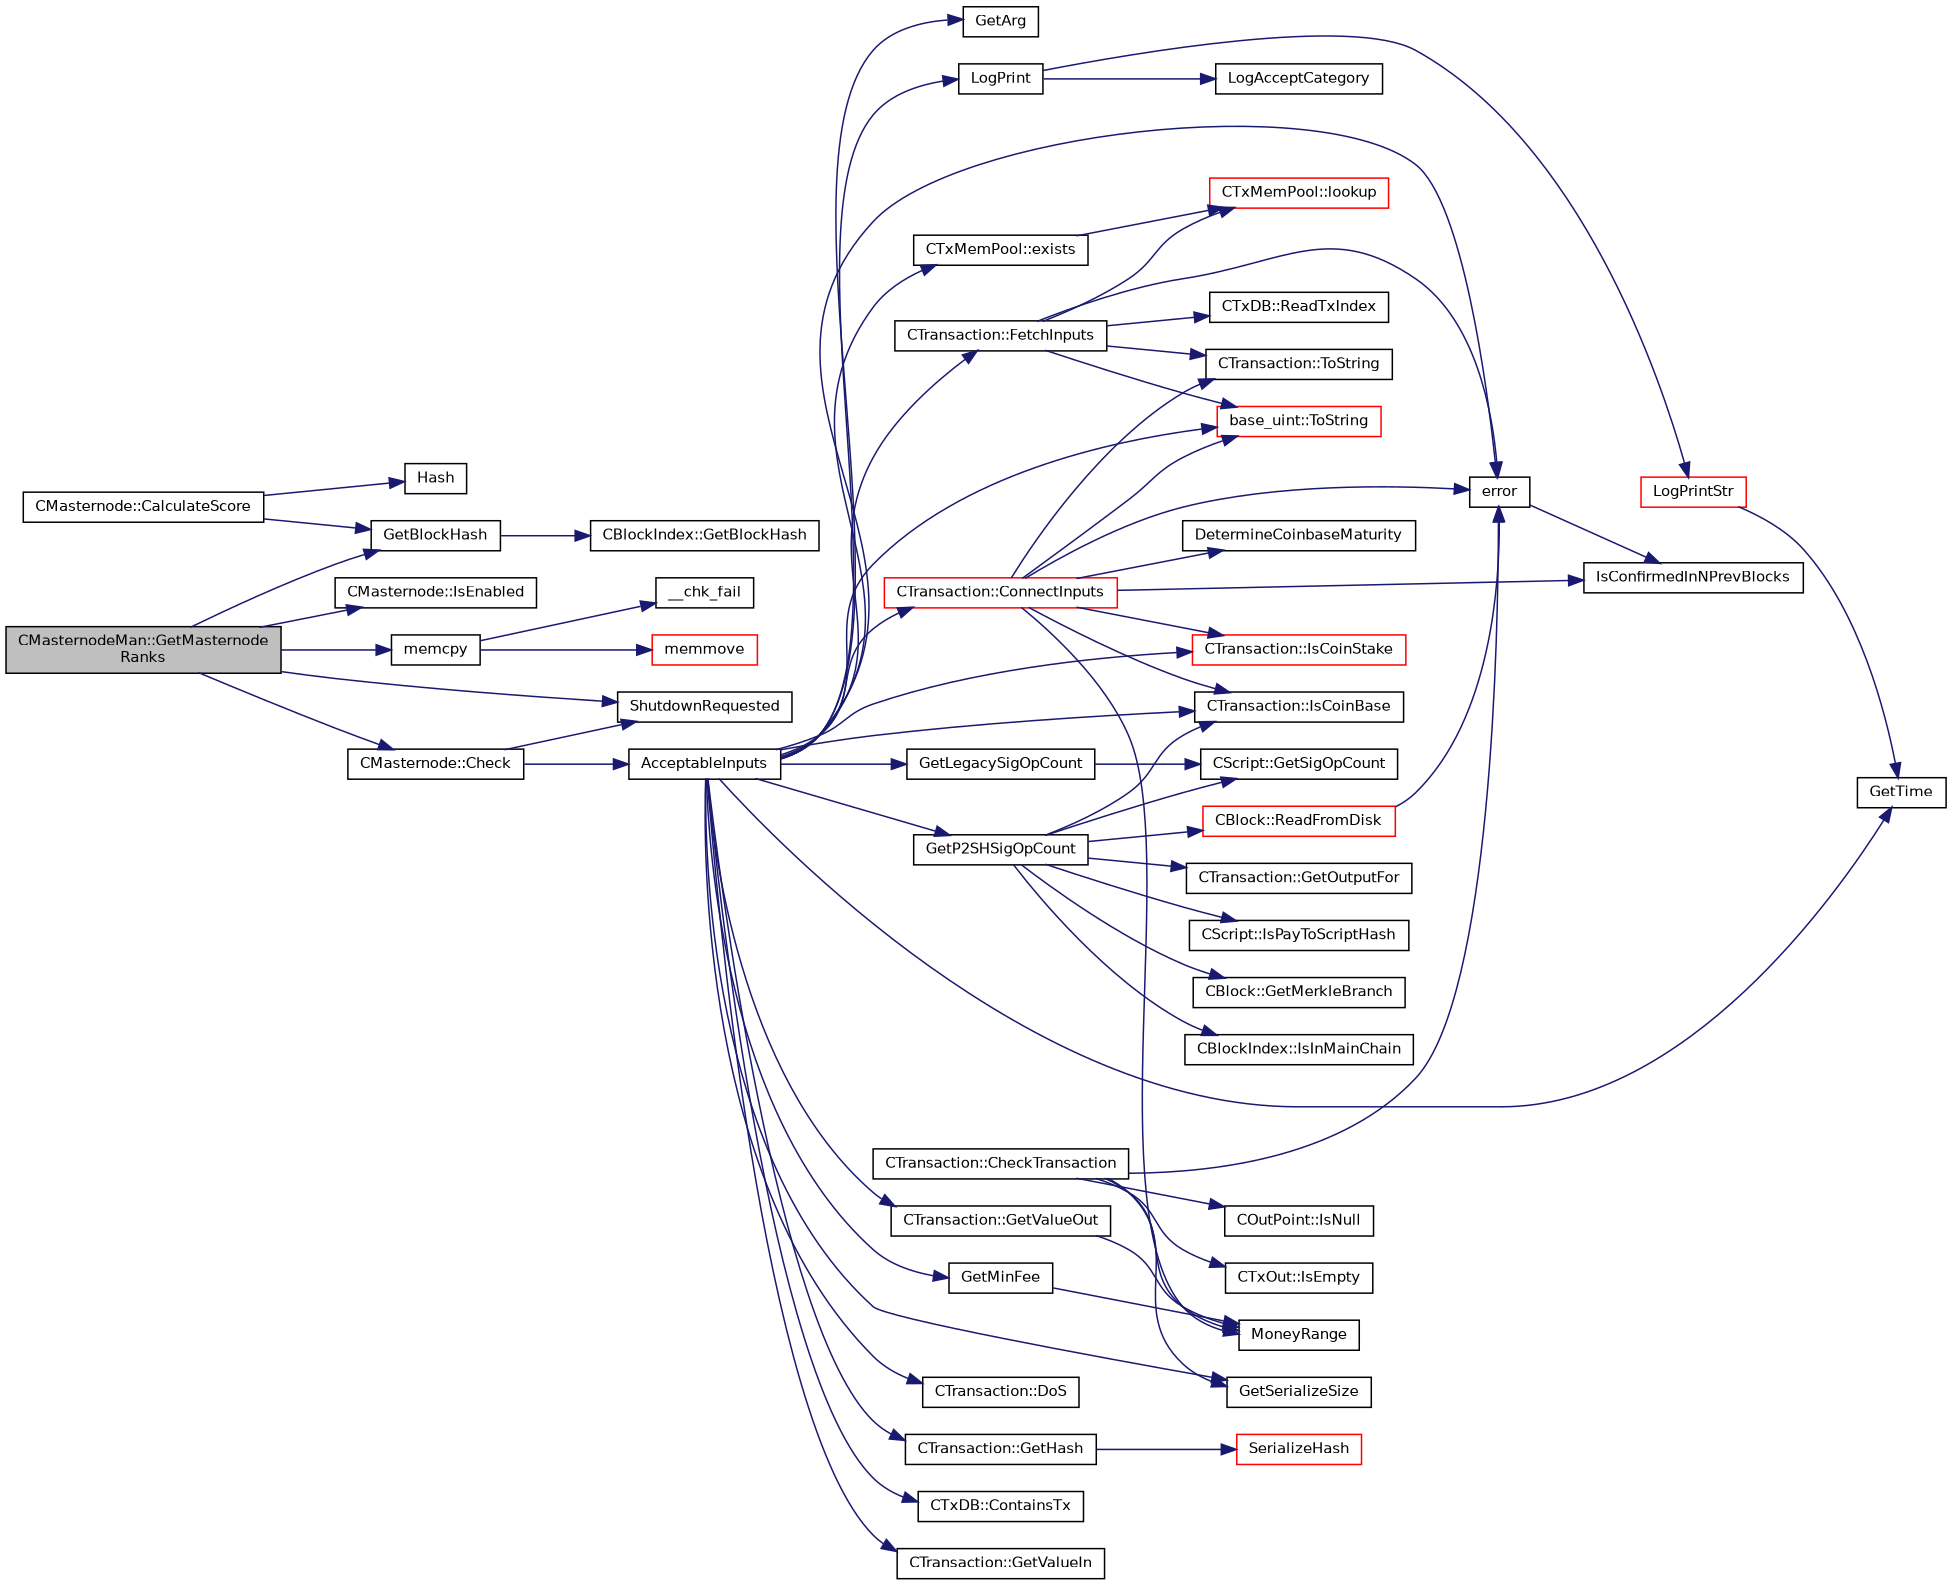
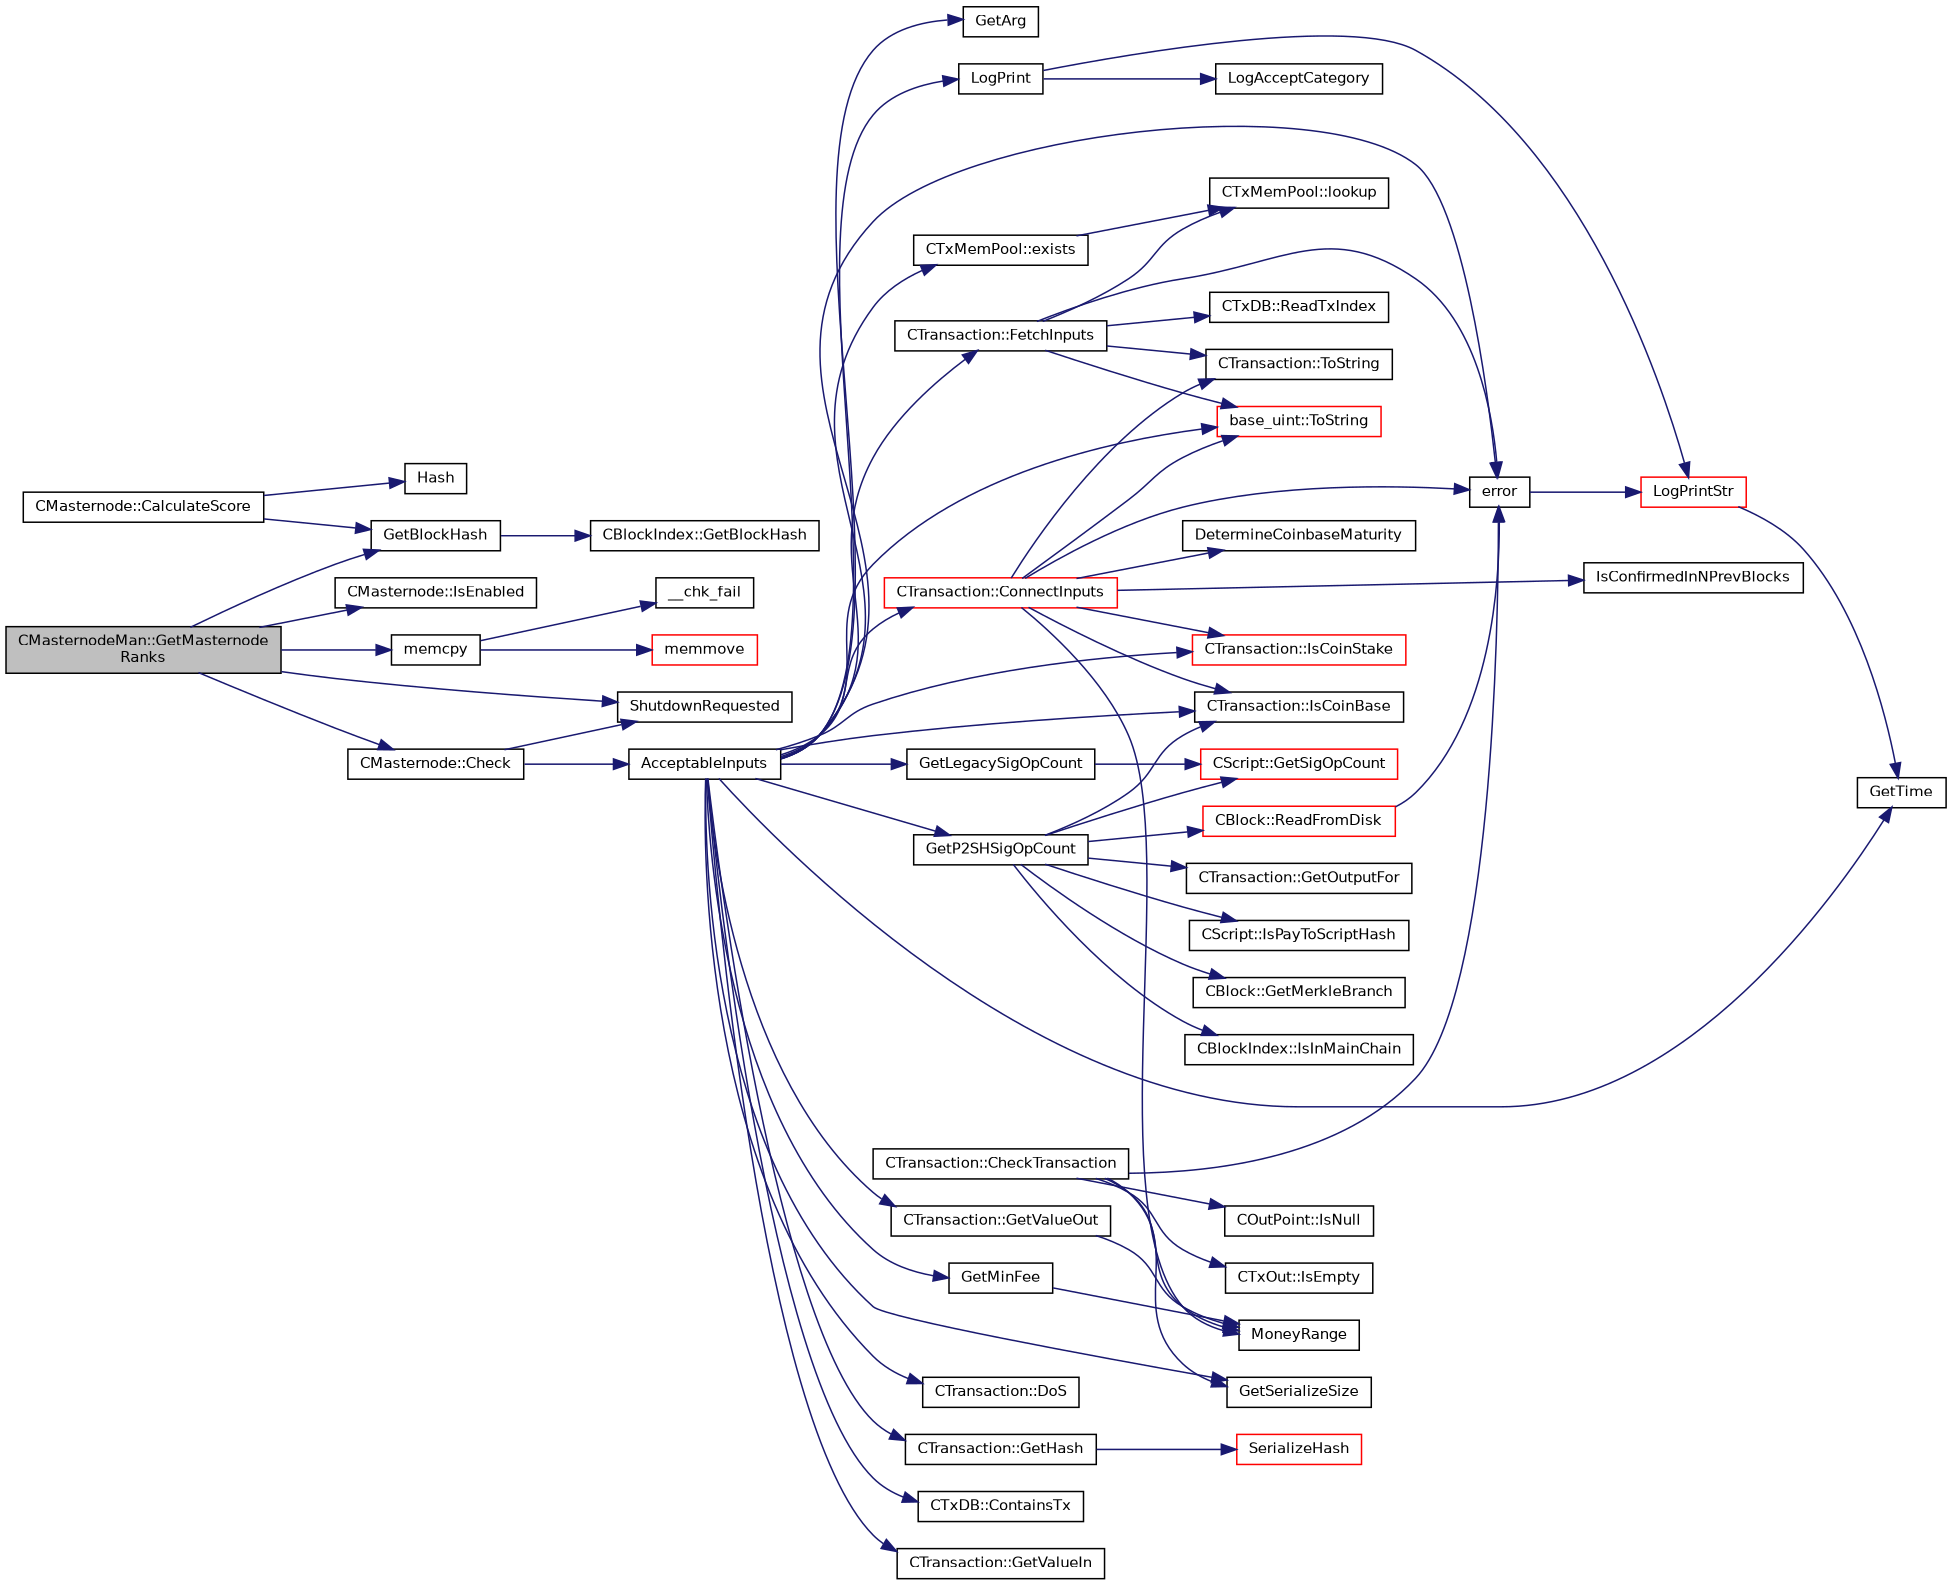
node "CTxMemPool::lookup": color red -> black
edge "error" -> "IsConfirmedInNPrevBlocks": now "error" -> "LogPrintStr"
node "CScript::GetSigOpCount": color black -> red
